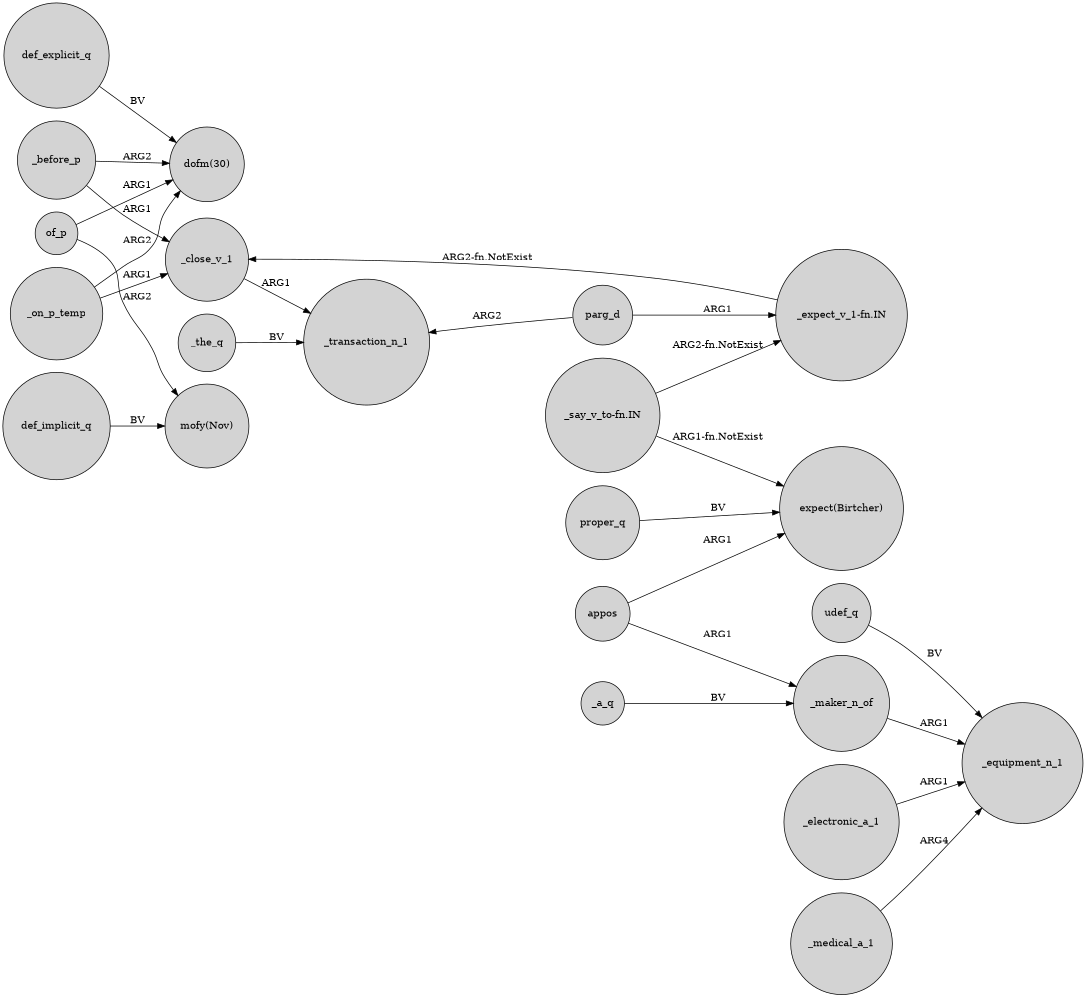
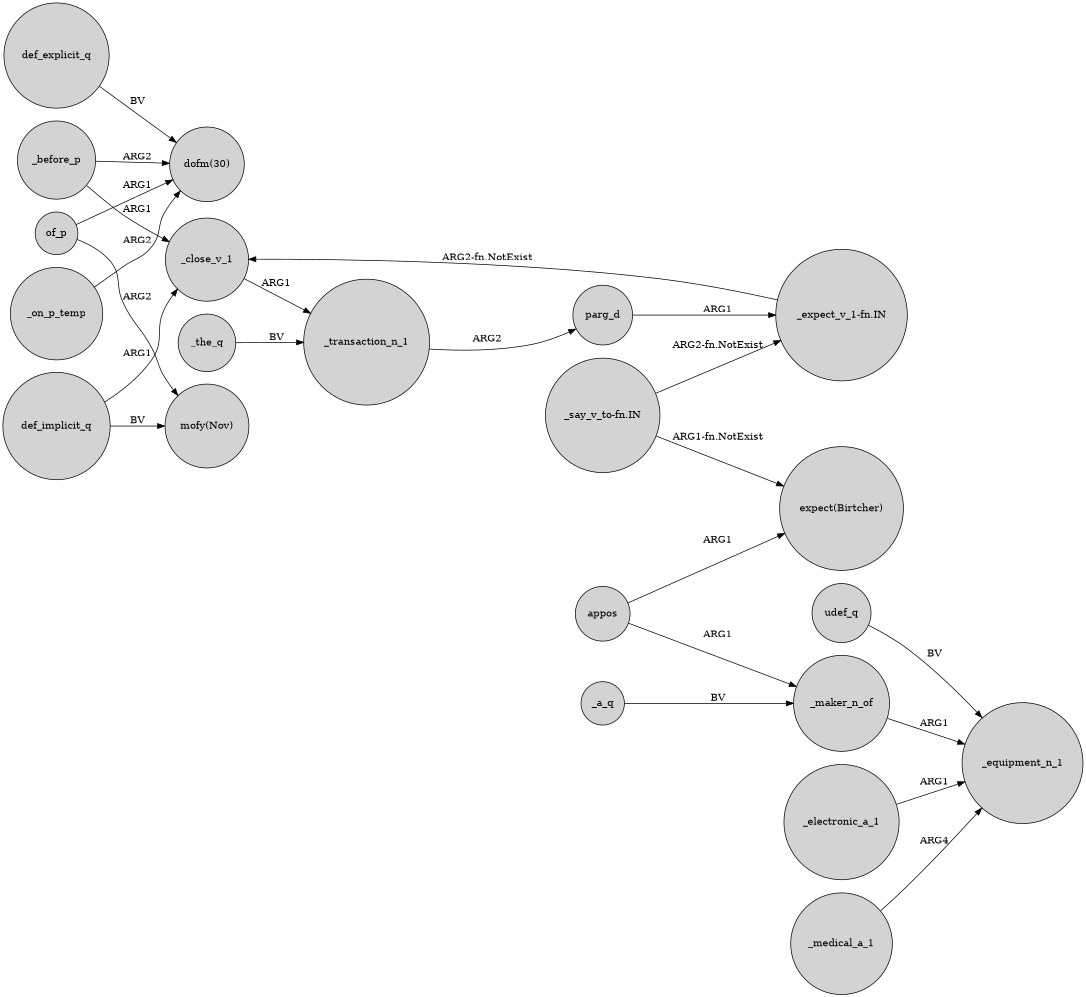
edge "_on_p_temp" -> "_close_v_1": now "def_implicit_q" -> "_close_v_1"
edge "parg_d" -> "_transaction_n_1": reversed
node "proper_q": removed
